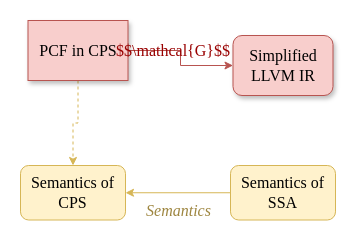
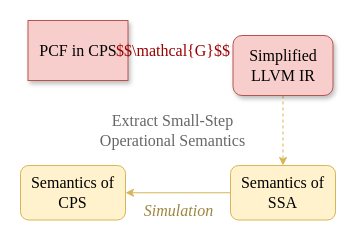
edge "PCF in CPS" -> "Simplified LLVM IR": removed
edge "PCF in CPS" -> "Semantics ofCPS": removed
edge "Simplified LLVM IR" -> "Semantics ofSSA": added
node "Extract Small-Step Operational Semantics": added
node "Semantics": label "Semantics" -> "Simulation"
